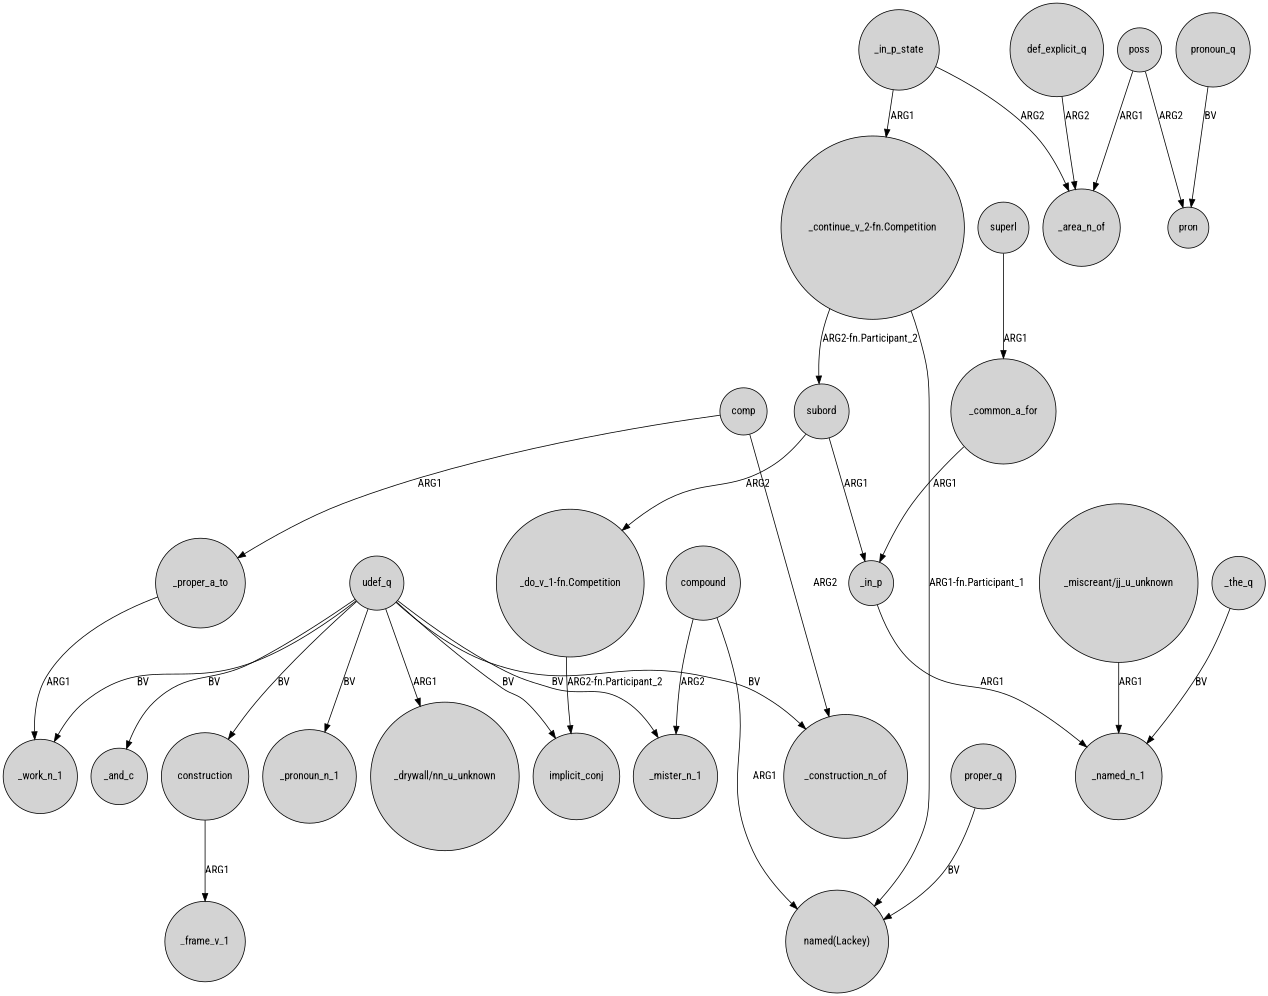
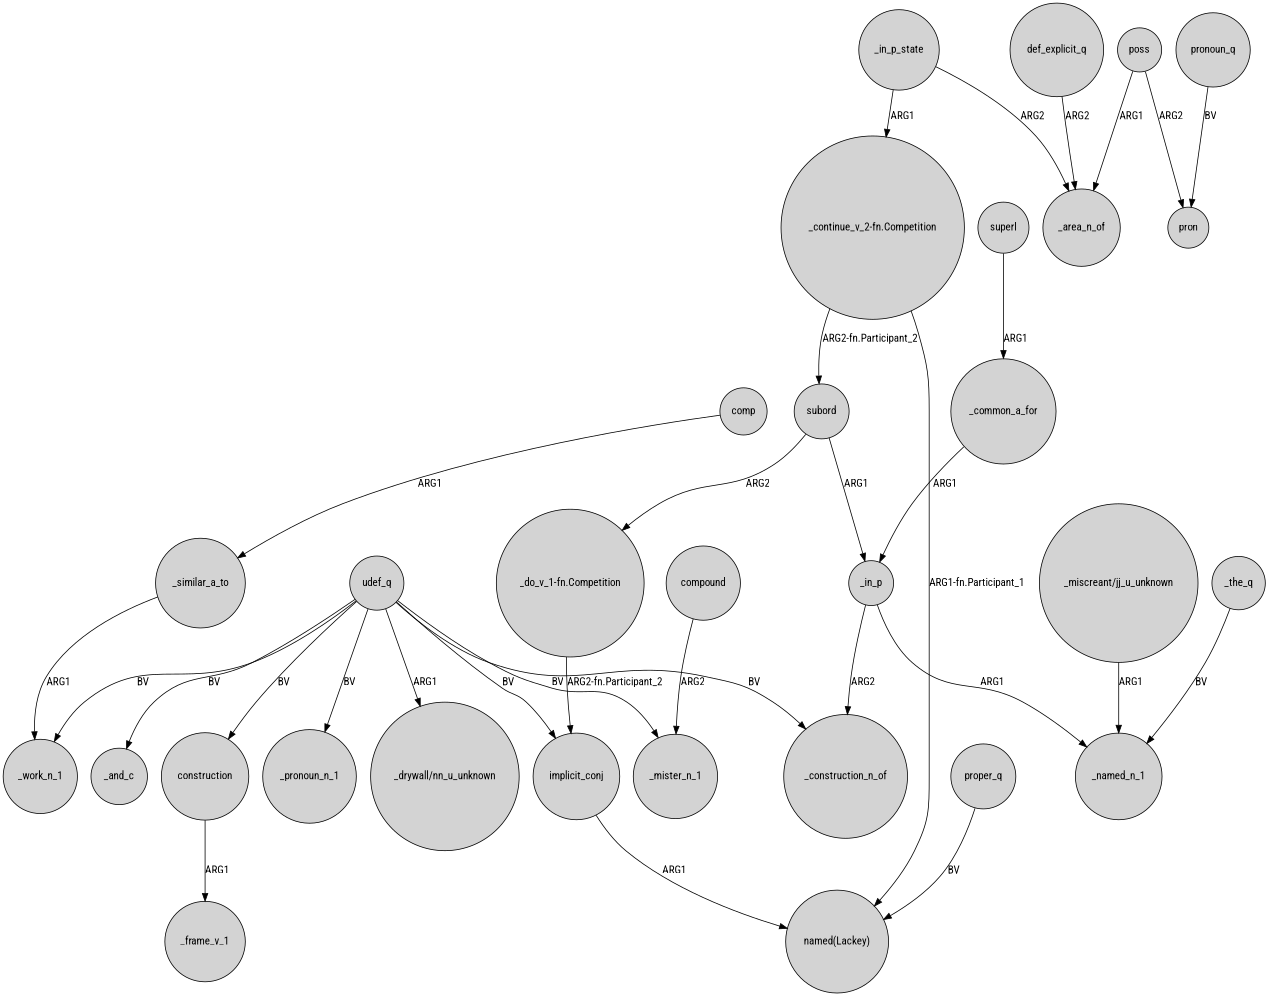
edge "comp" -> "_construction_n_of": now "_in_p" -> "_construction_n_of"
node "_proper_a_to": label "_proper_a_to" -> "_similar_a_to"
edge "compound" -> "named(Lackey)": now "implicit_conj" -> "named(Lackey)"
